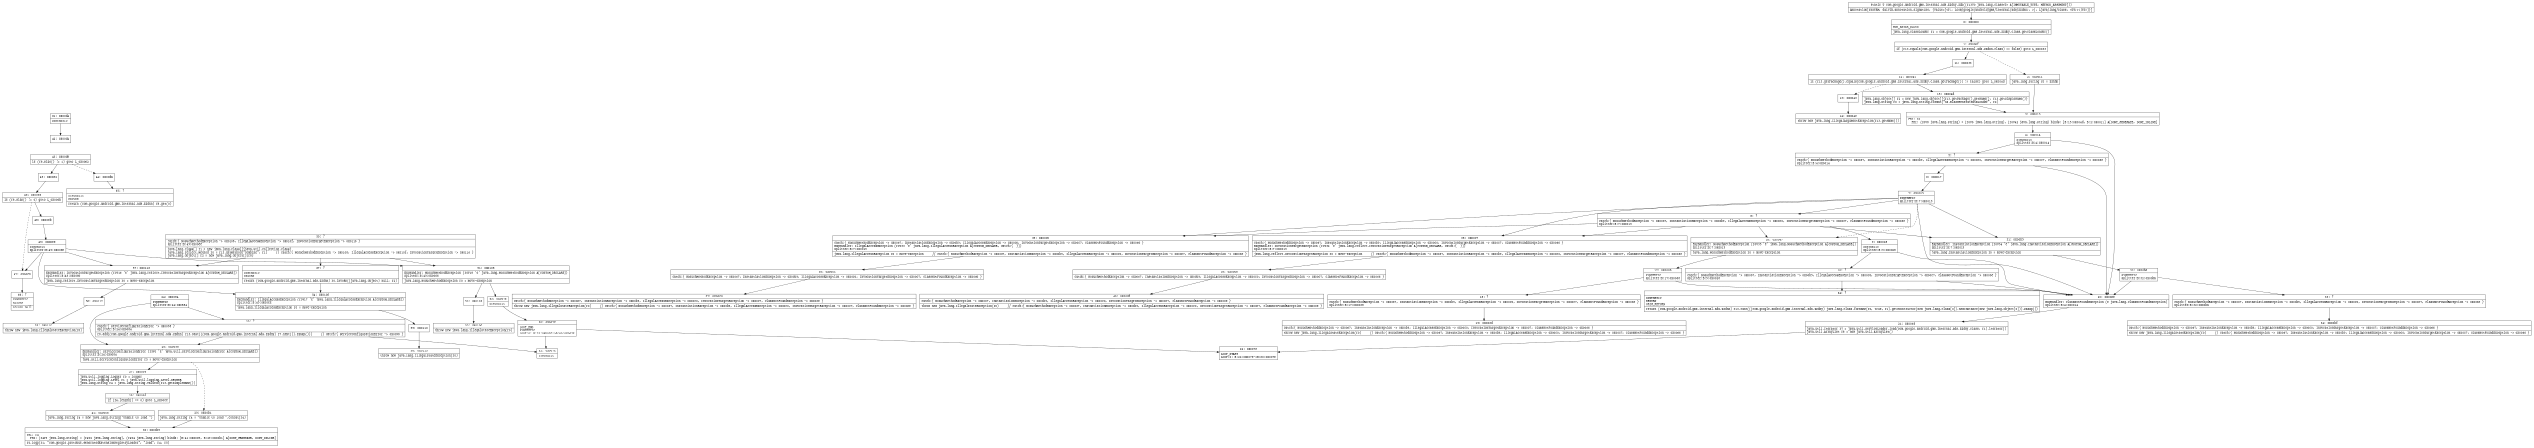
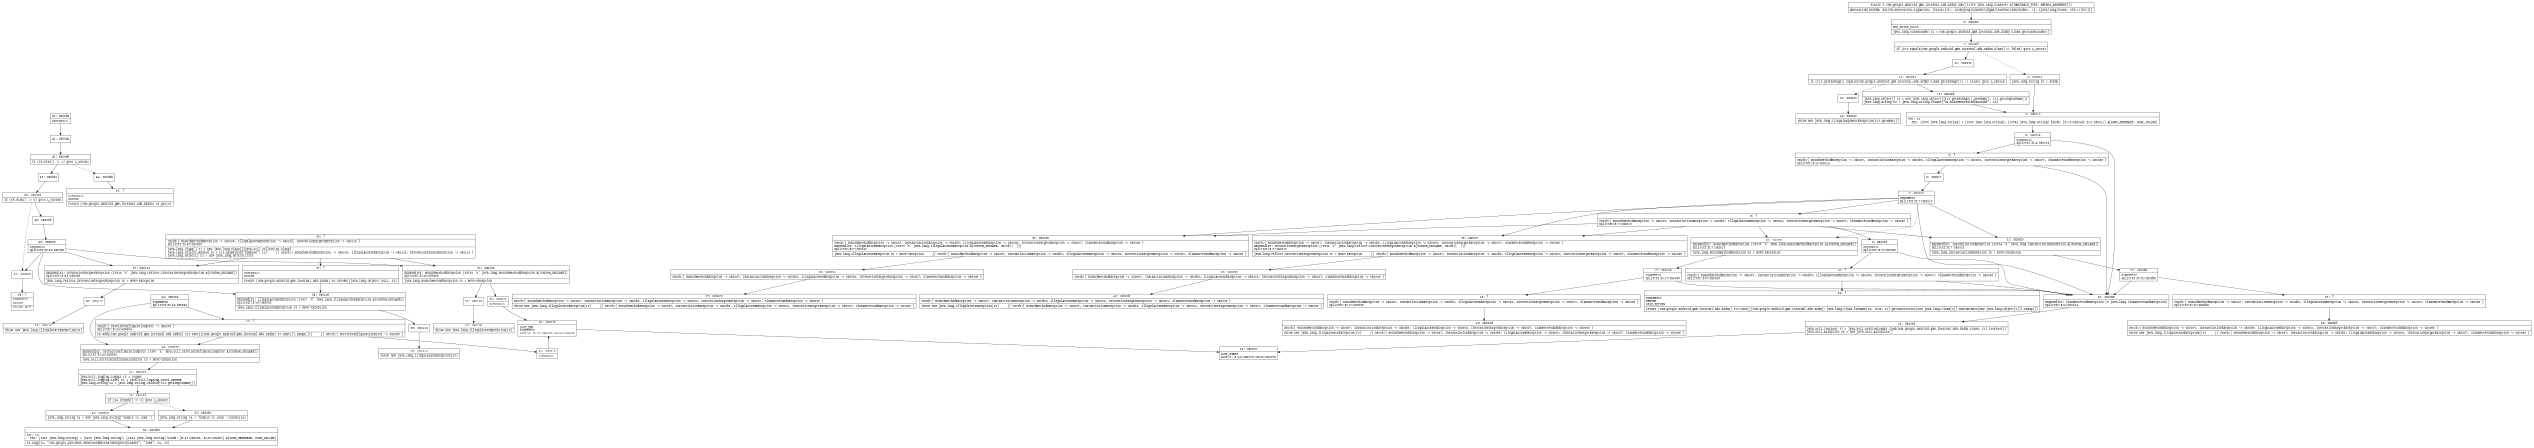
edge "42: 0x00d4" -> "43: 0x00d8": added
edge "60: 0x007e" -> "62: 0x007e": reversed
edge "26: 0x0098" -> "29: 0x00b1": now "28: 0x00af" -> "29: 0x00b1"
